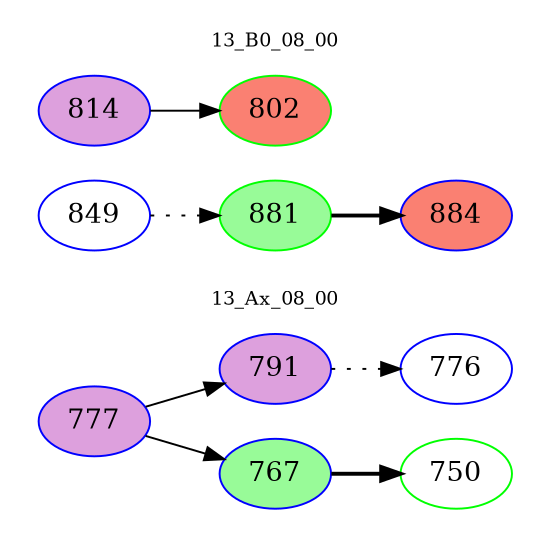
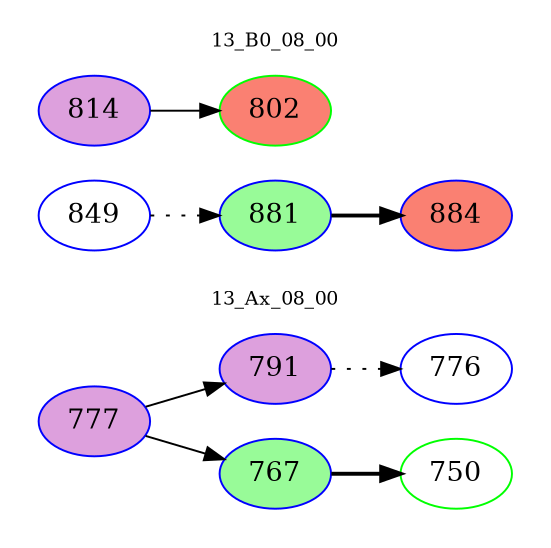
node "881": color green -> blue
